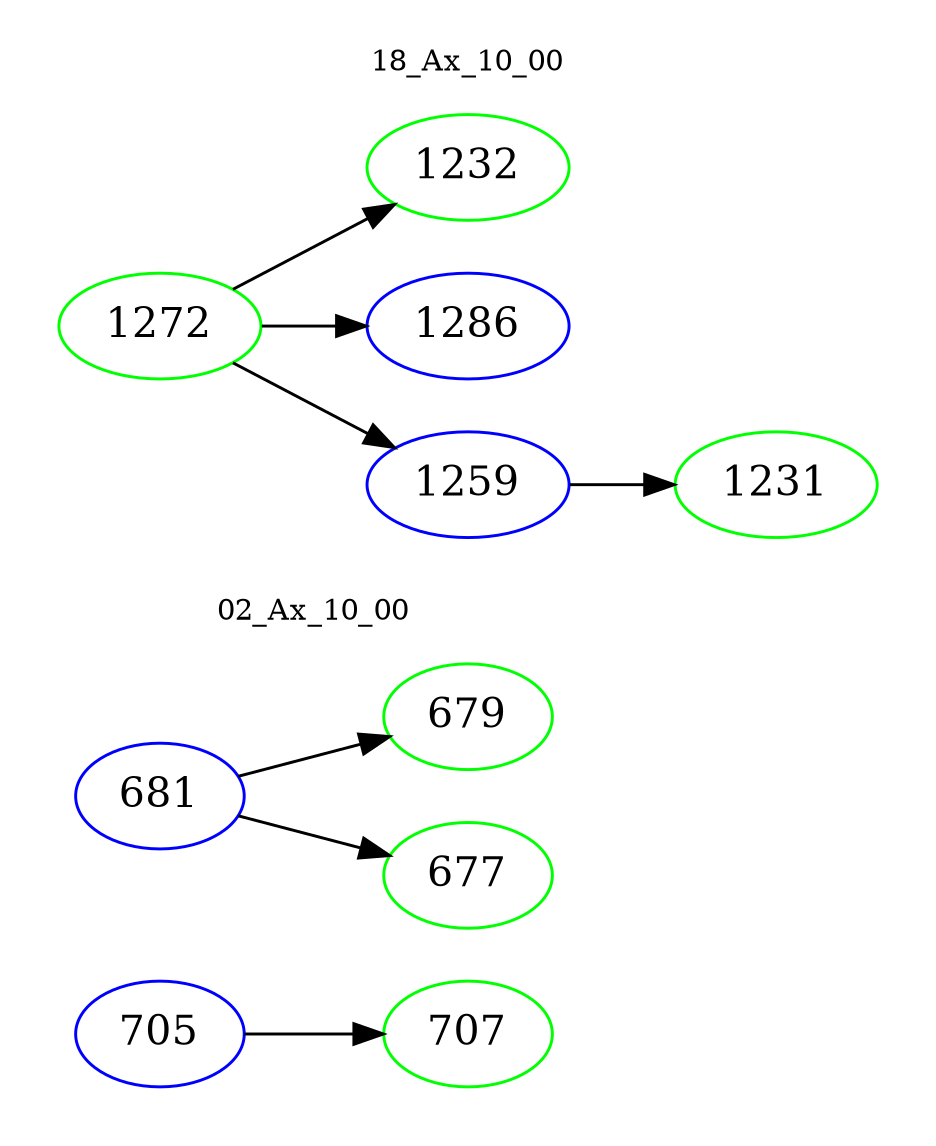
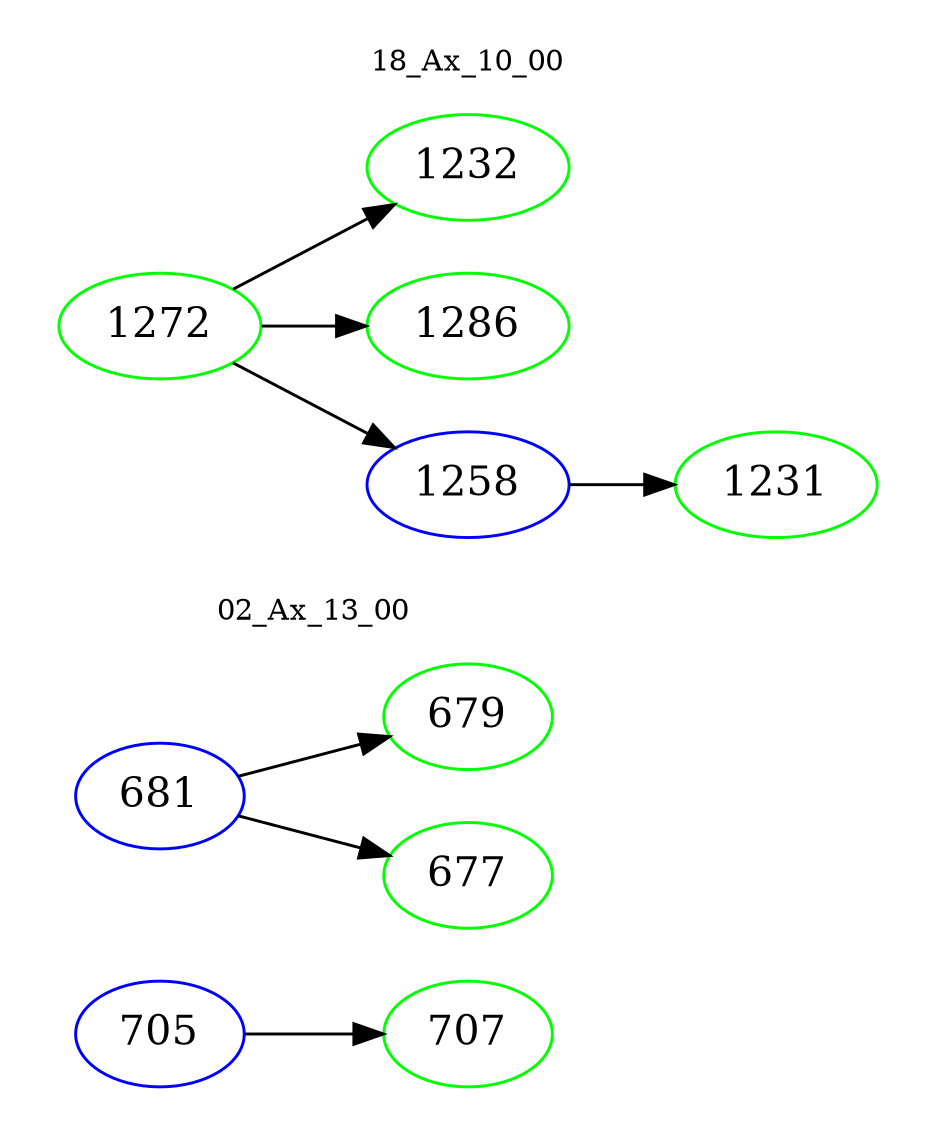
node "1286": color blue -> green
node "1259": label "1259" -> "1258"
cluster "02_Ax_10_00": label "02_Ax_10_00" -> "02_Ax_13_00"
